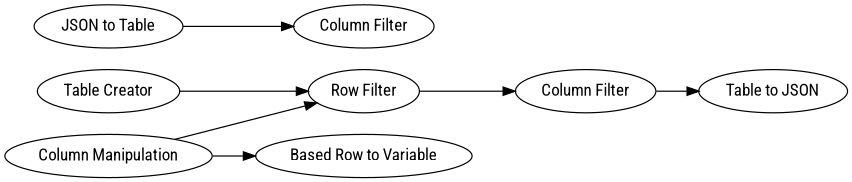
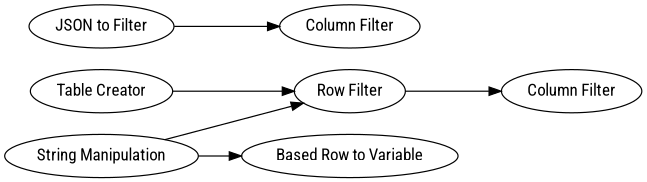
node "JSON to Table": label "JSON to Table" -> "JSON to Filter"
node "Table to JSON": removed
node "Column Manipulation": label "Column Manipulation" -> "String Manipulation"
